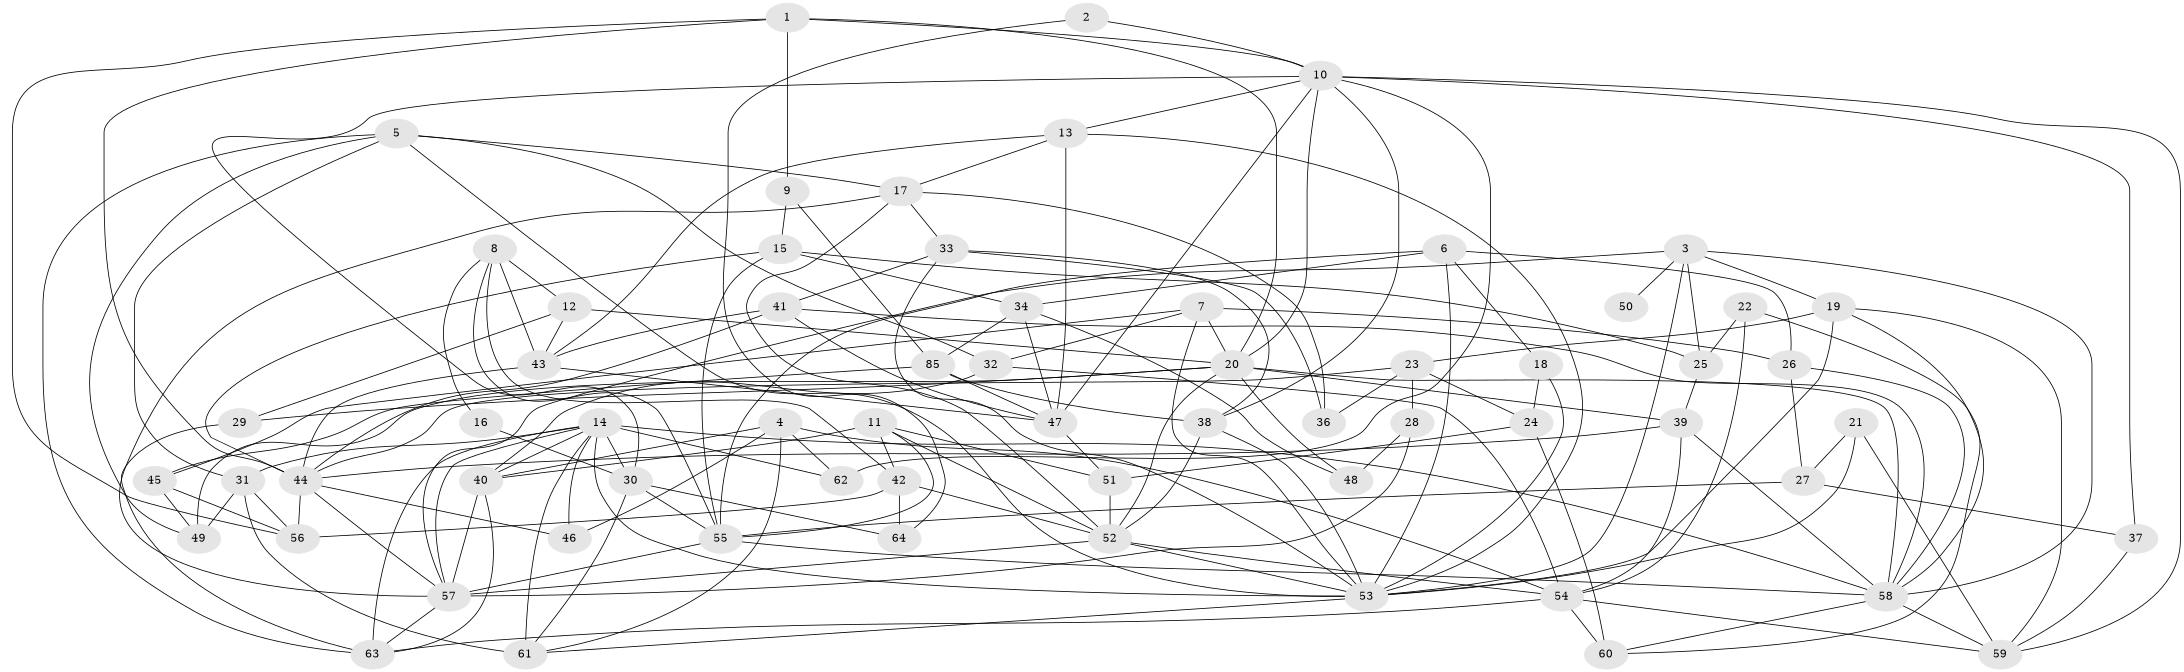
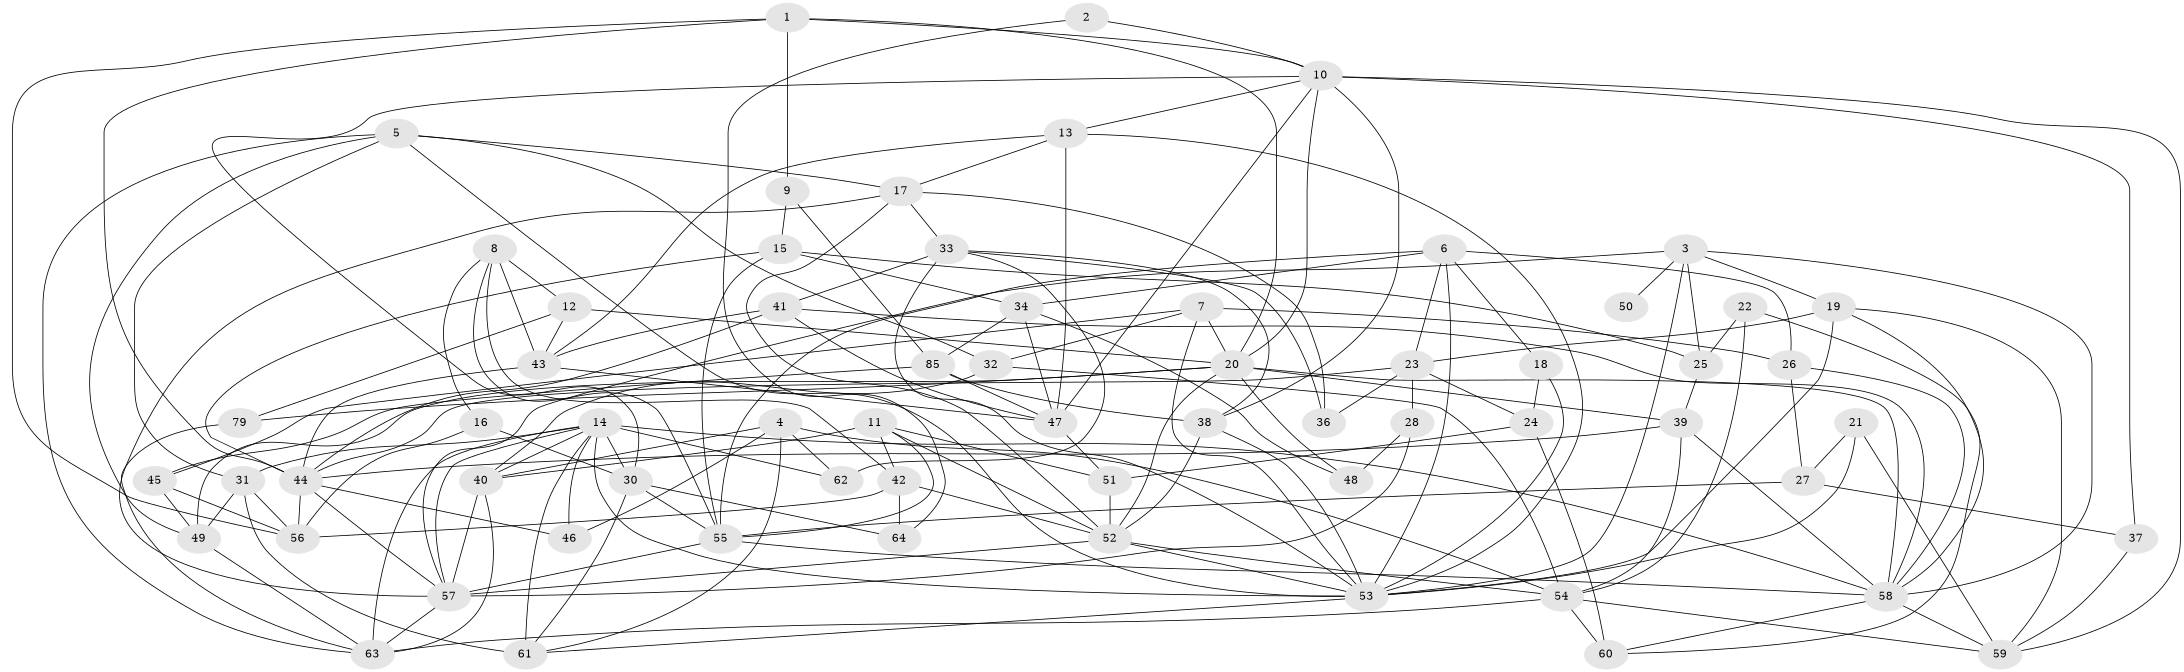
edge "6" -- "23": added
node "29": label "29" -> "79"
edge "10" -- "62": now "33" -- "62"
edge "16" -- "56": added
edge "49" -- "63": added
